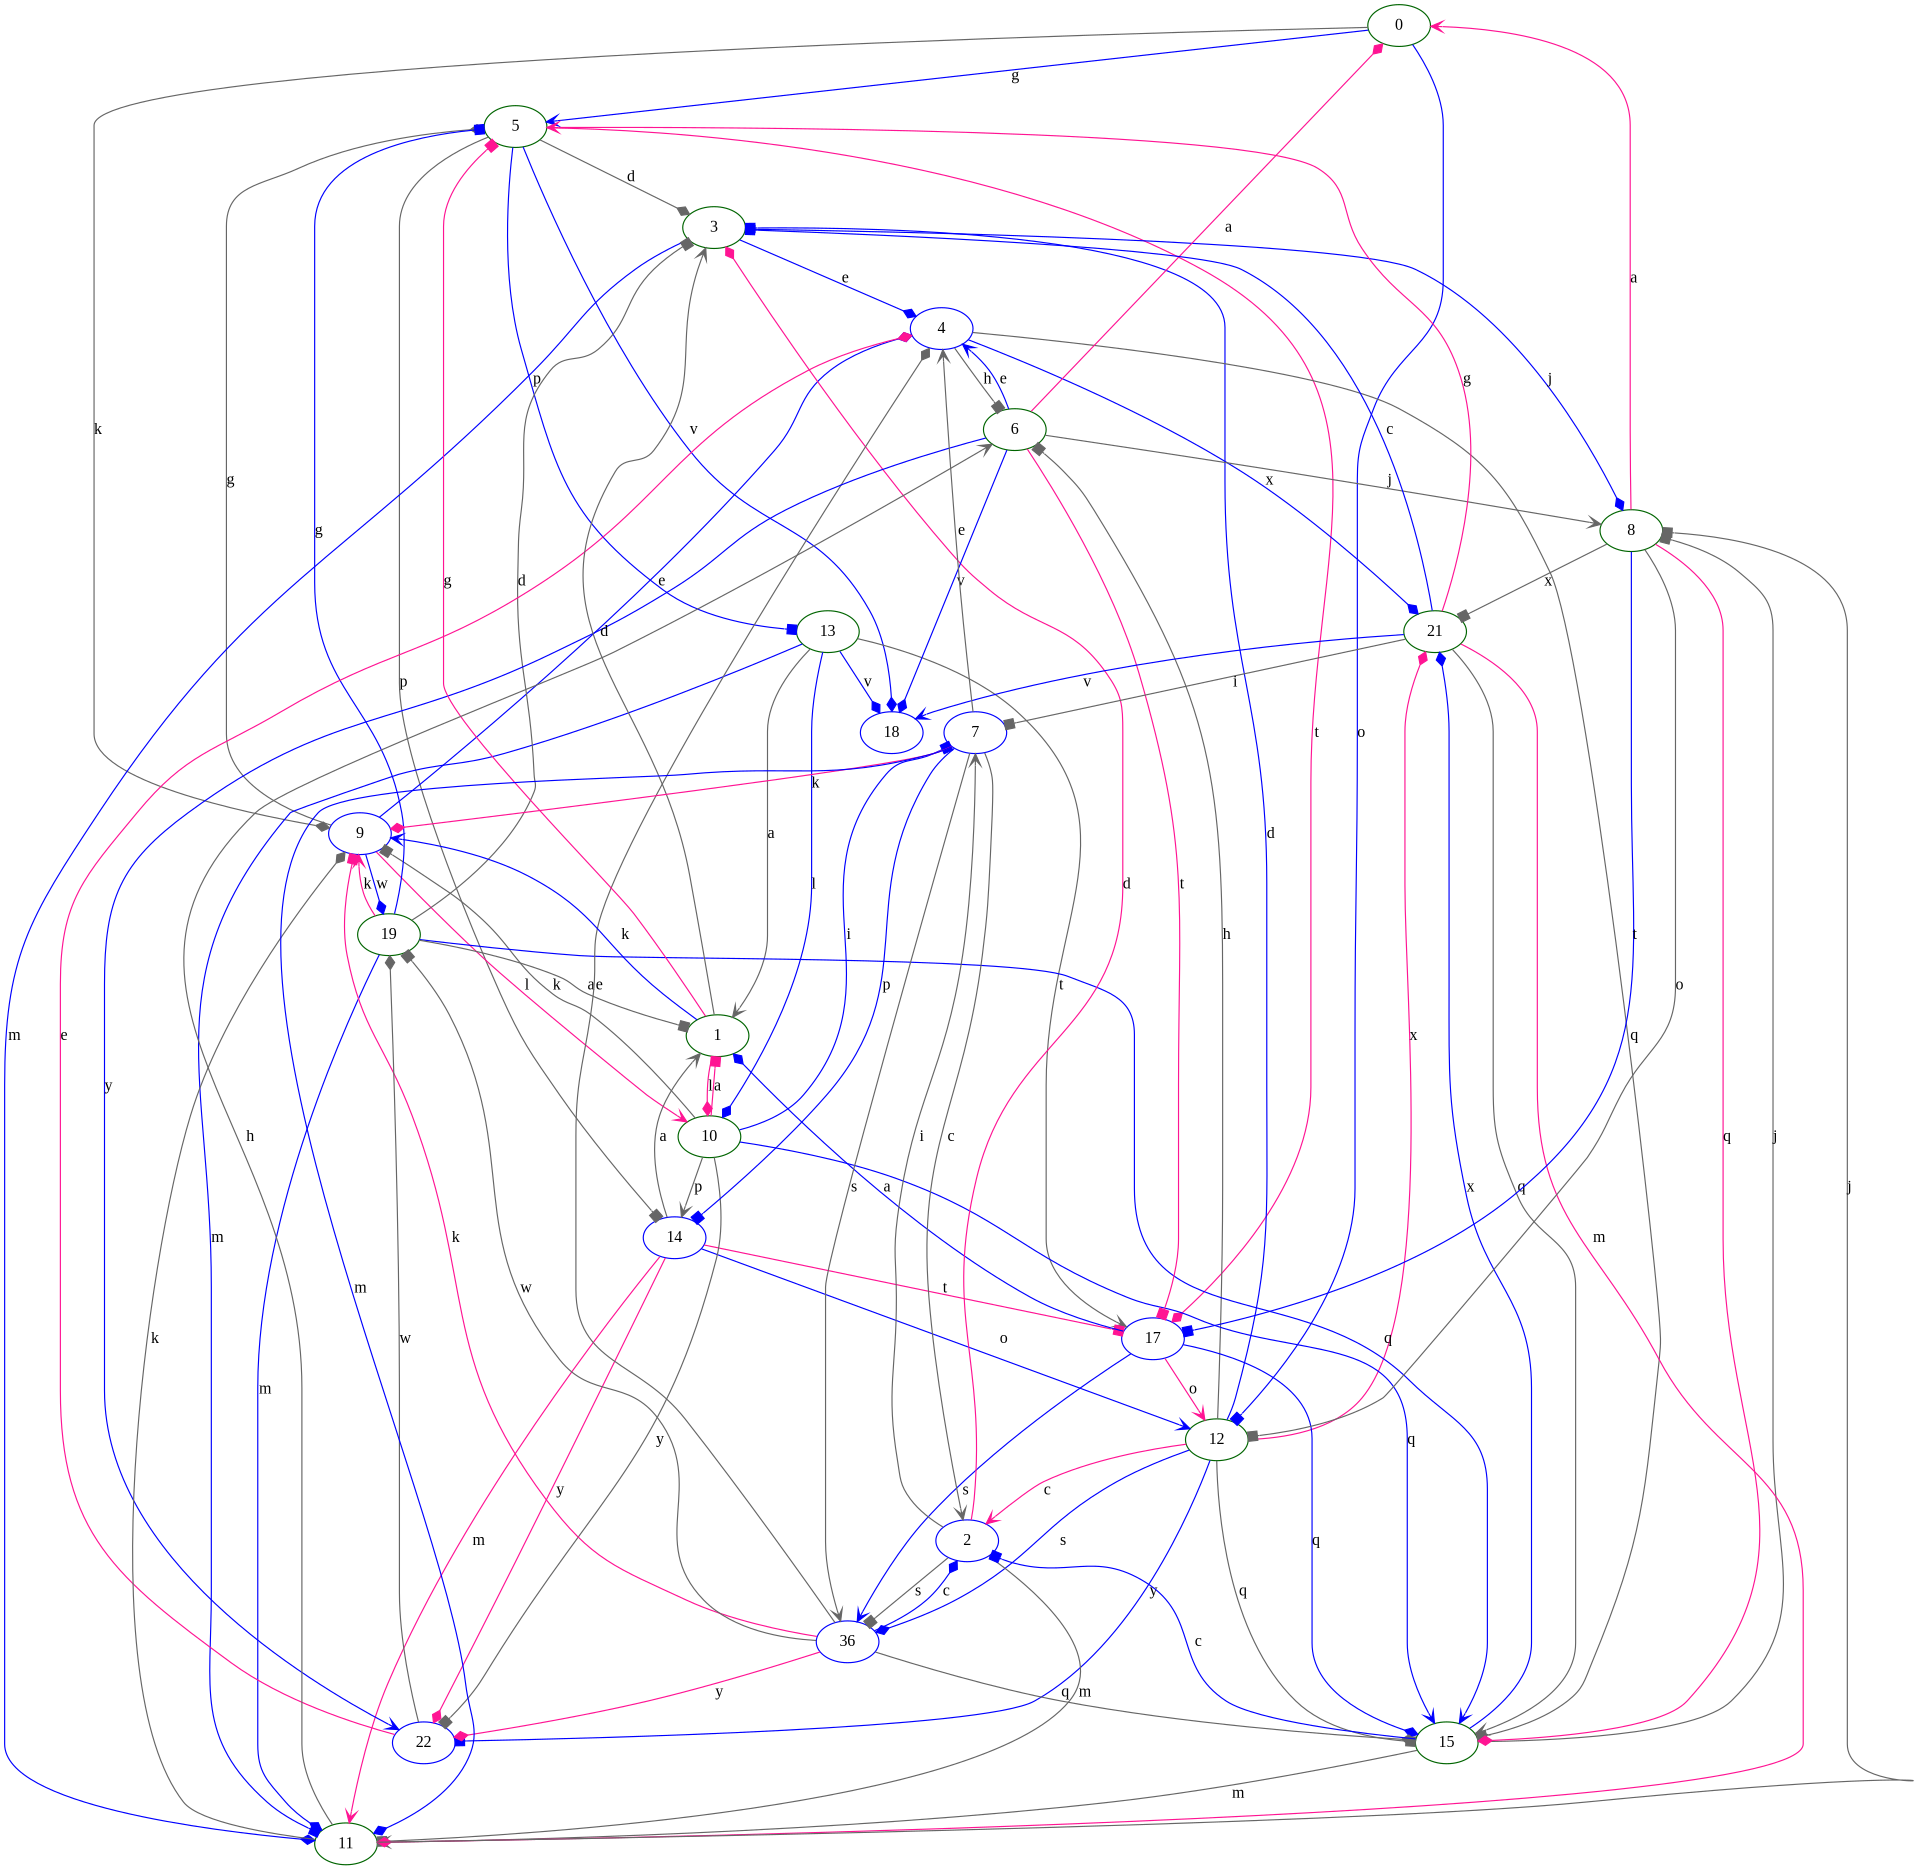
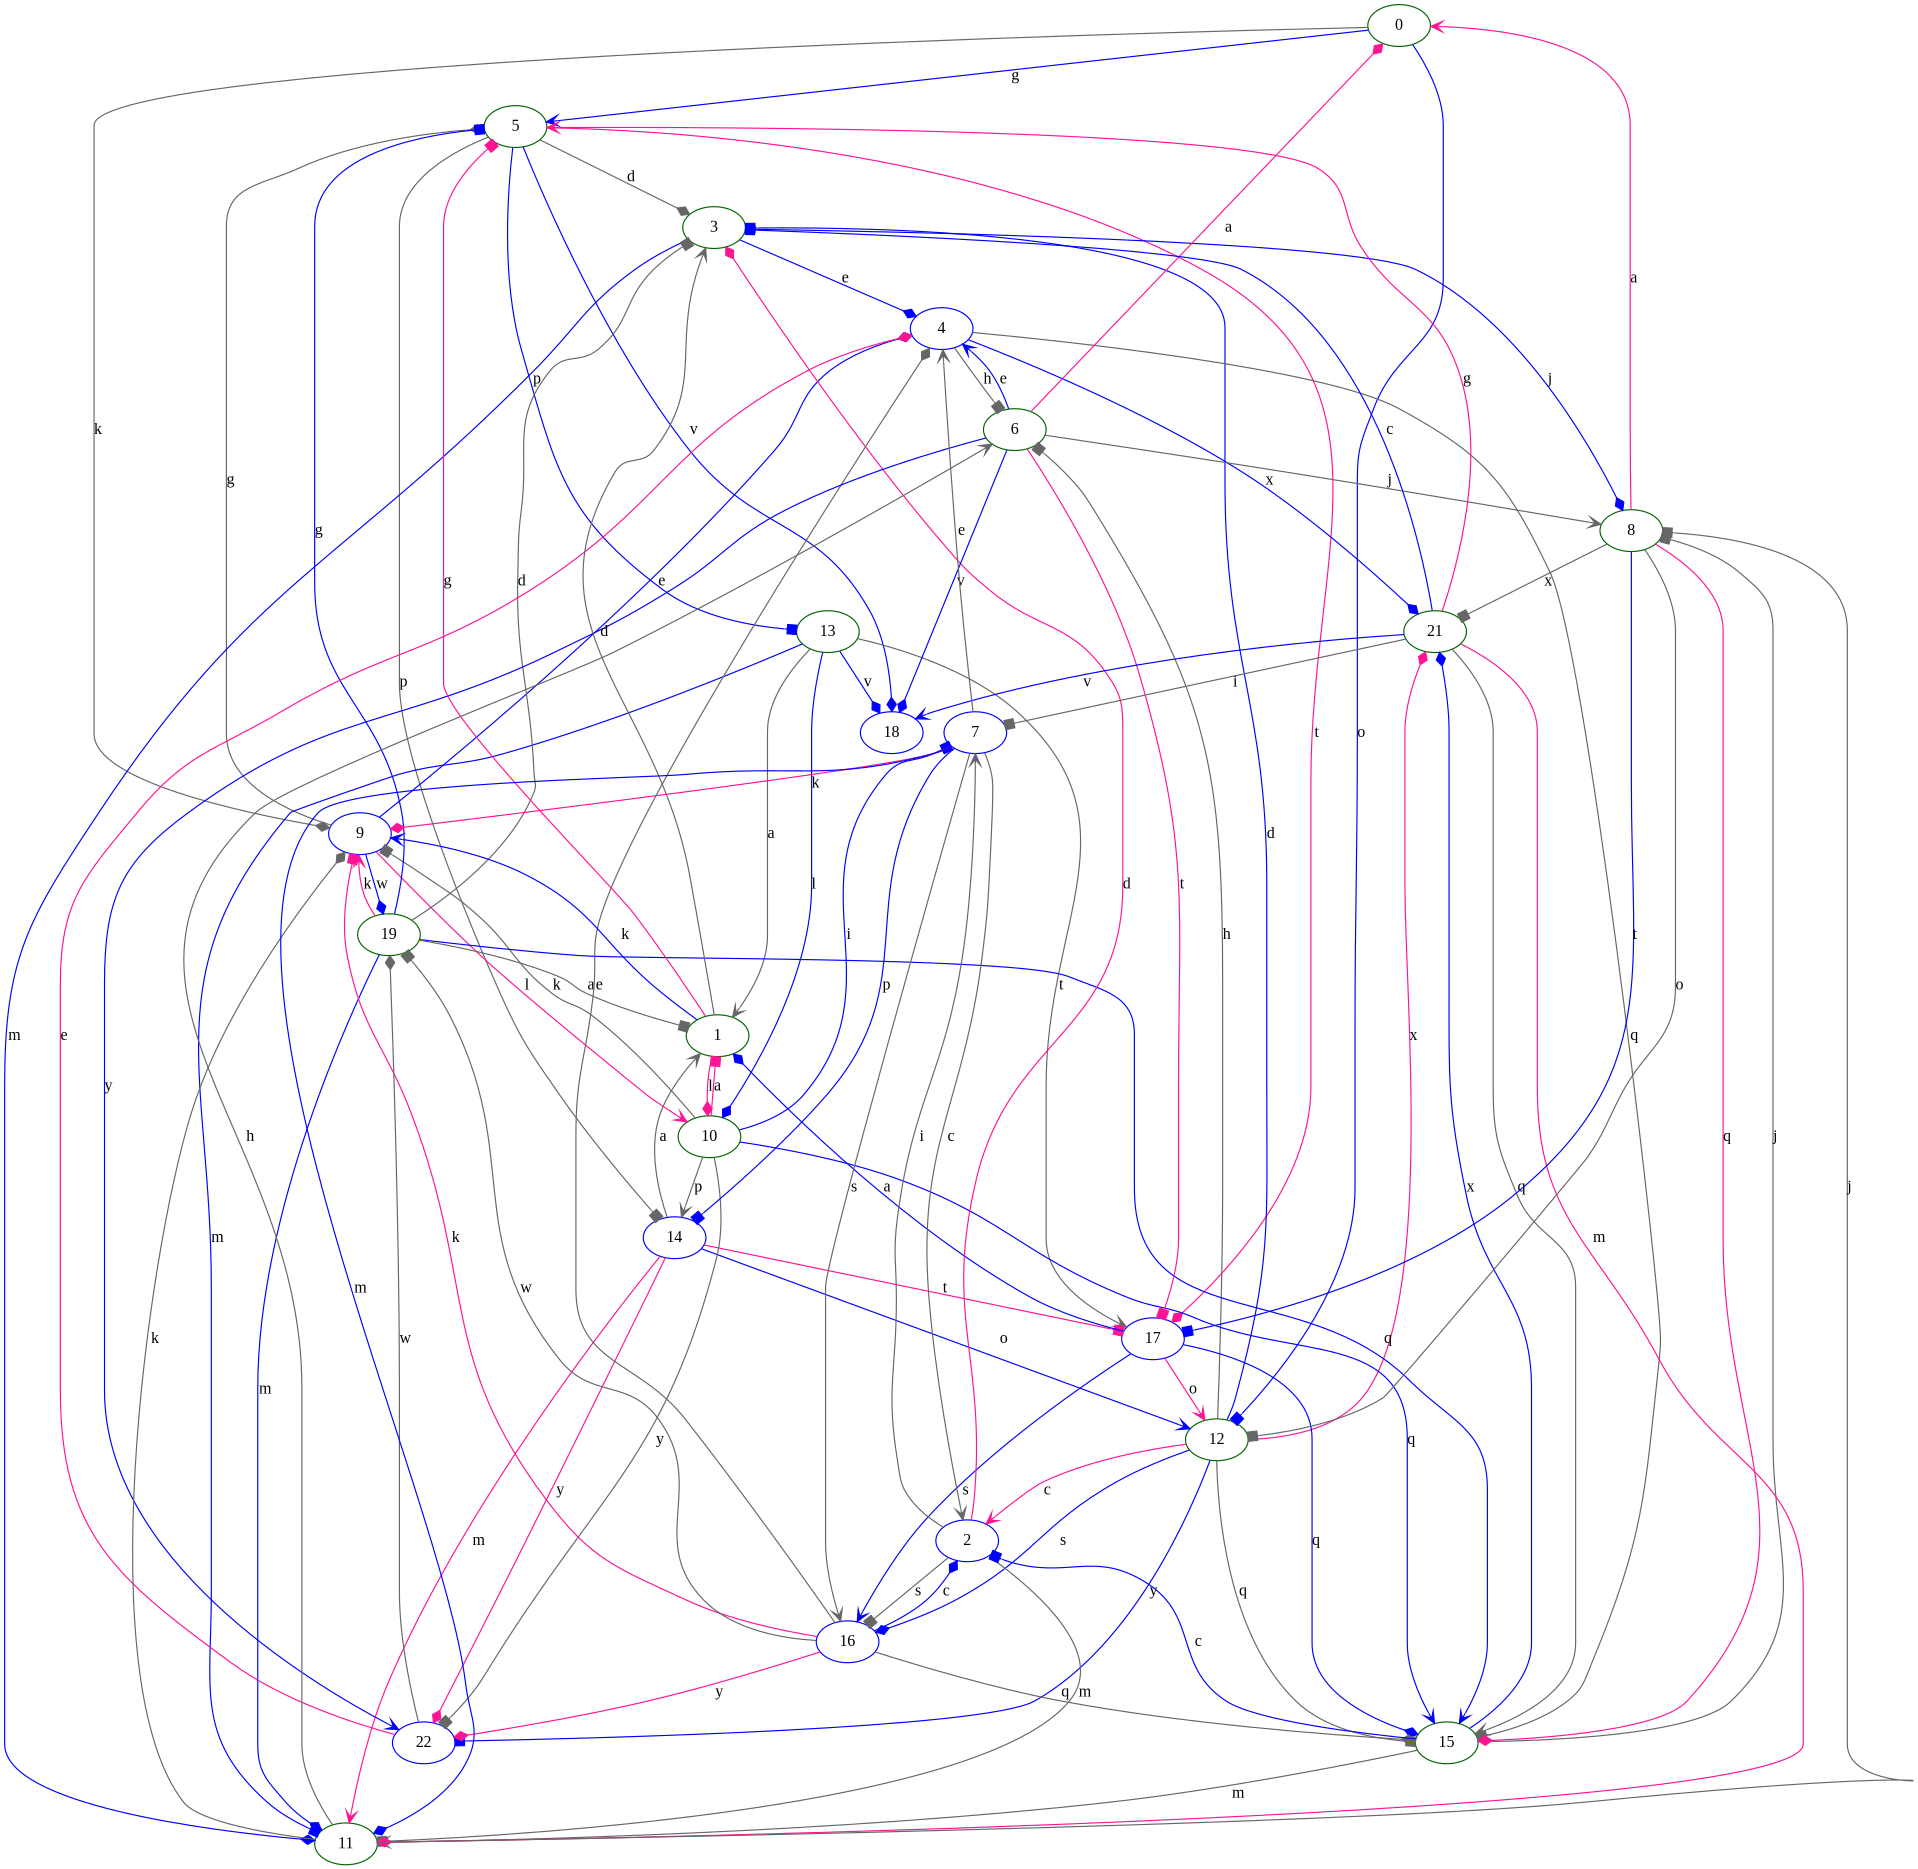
node "36": label "36" -> "16"
